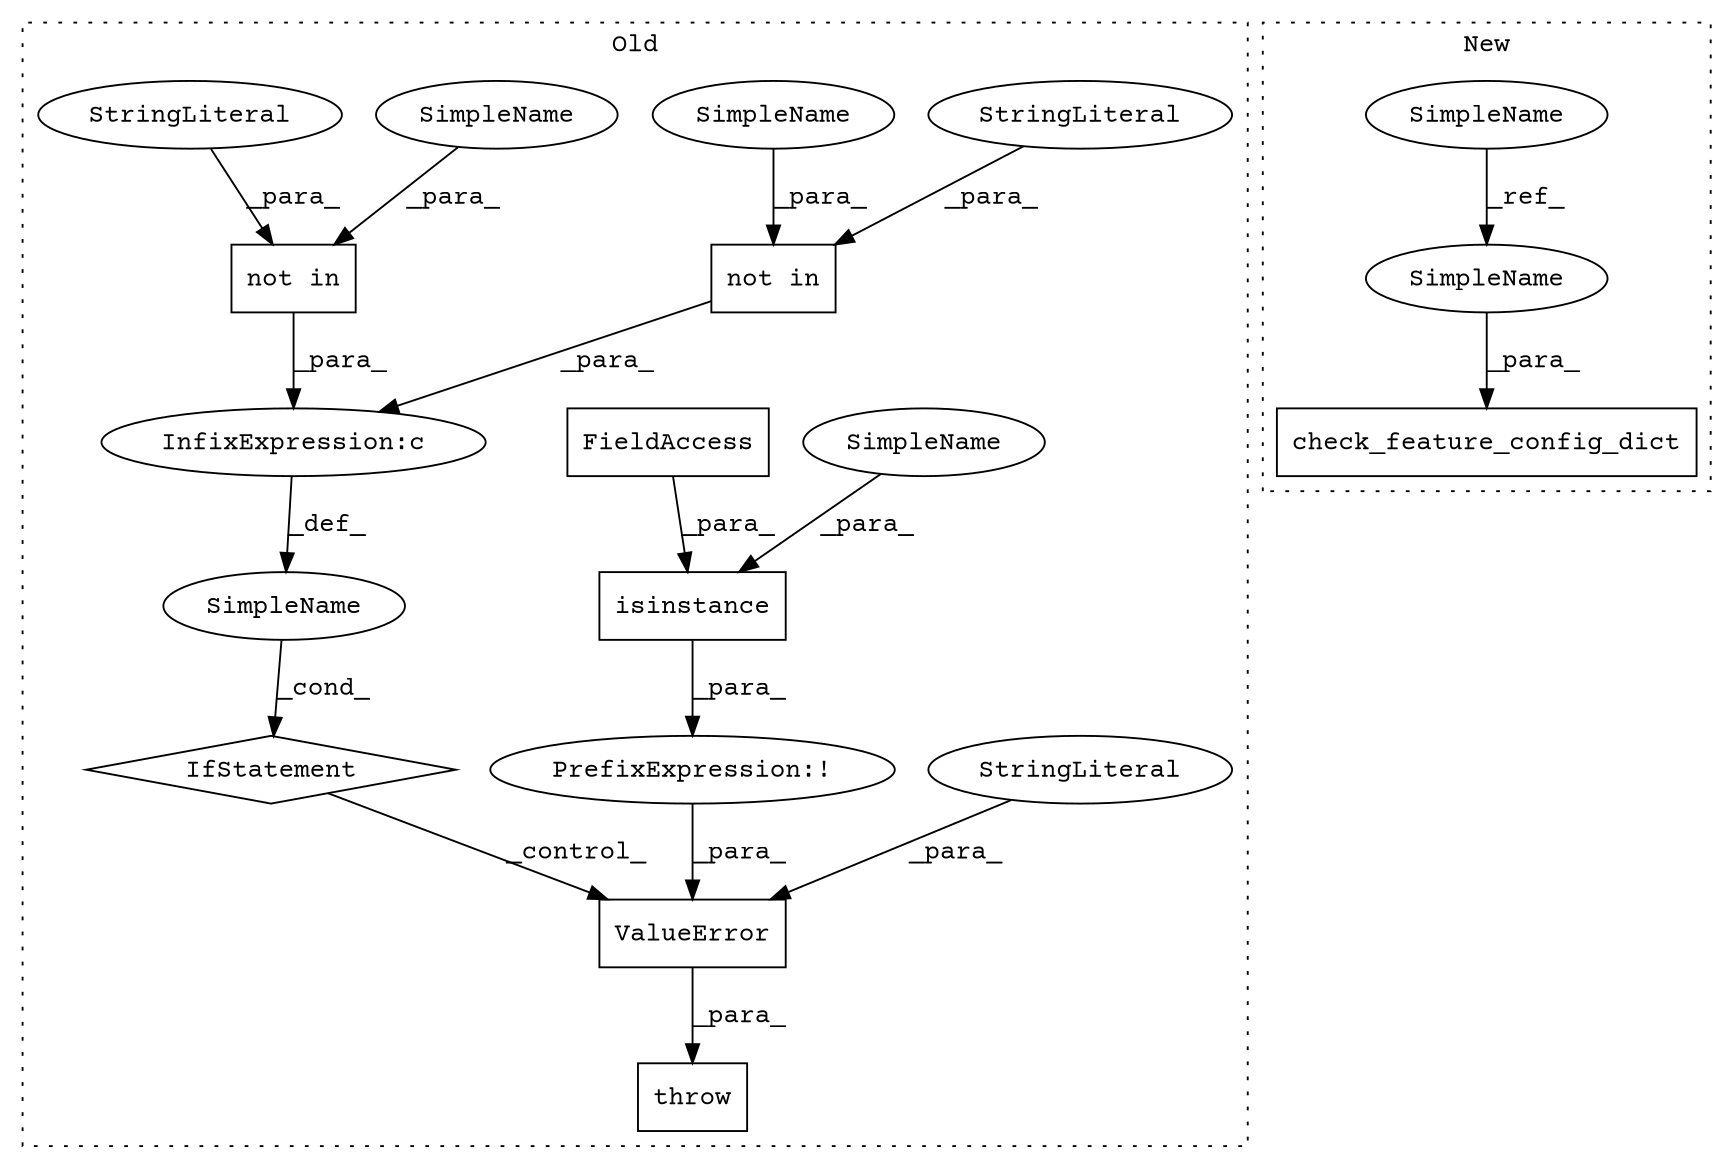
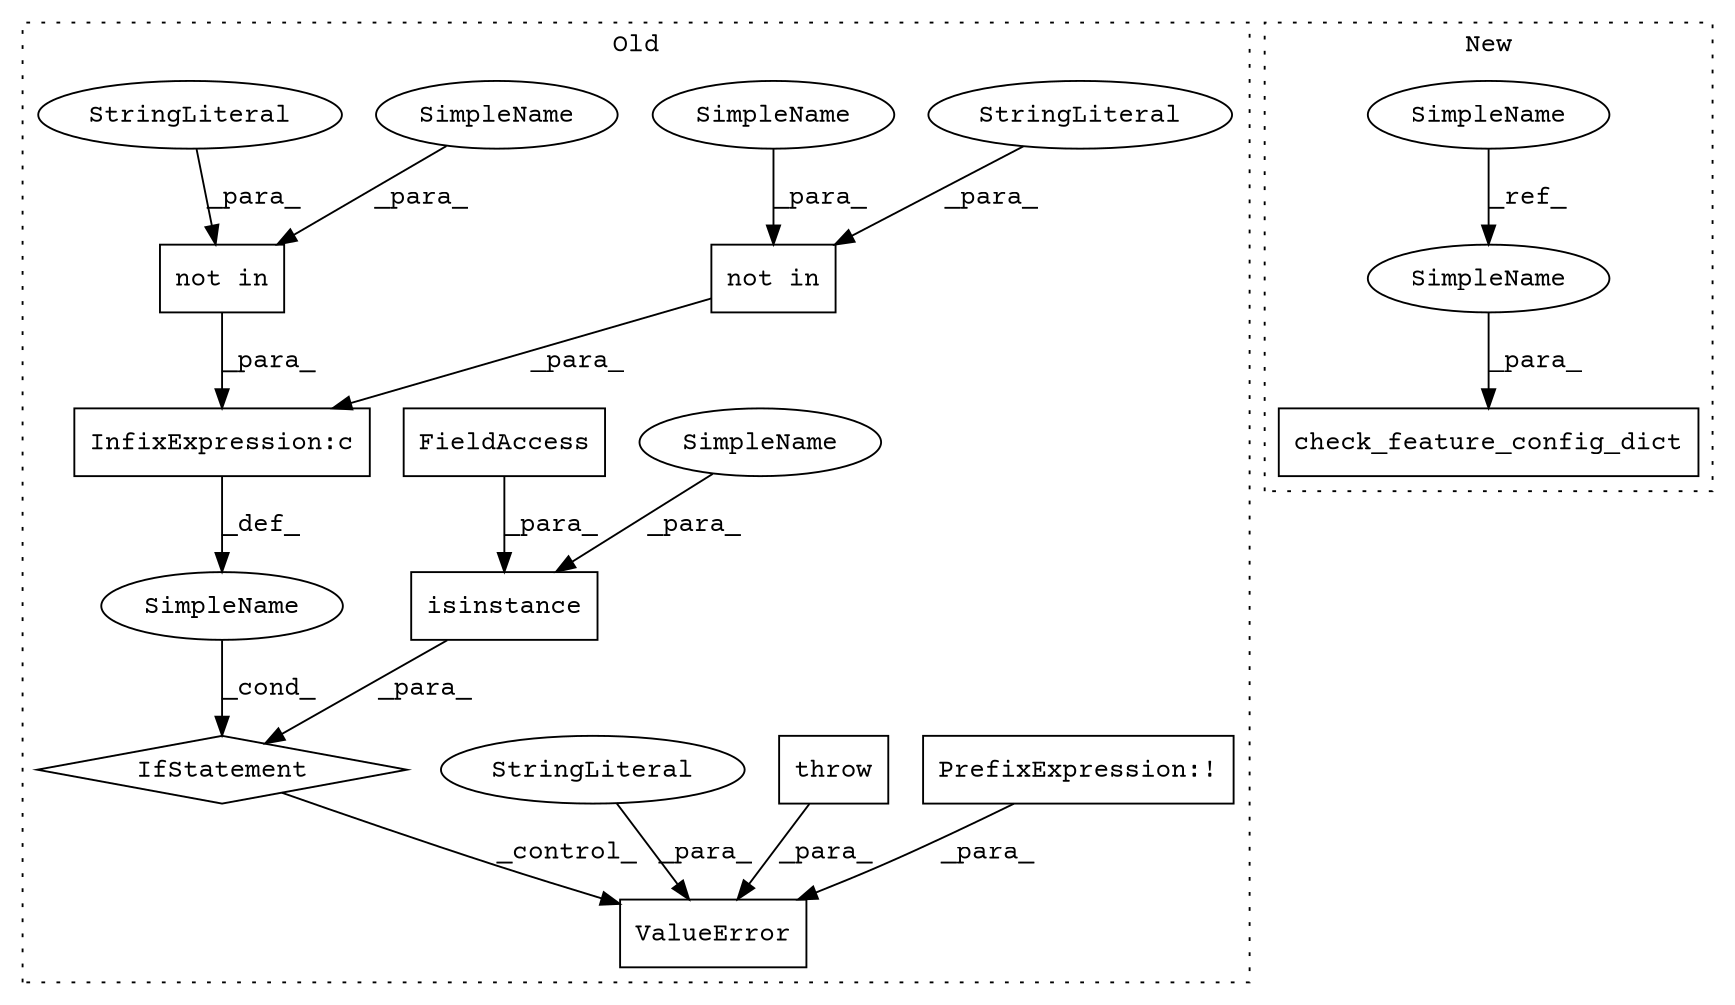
node "InfixExpression:c": shape ellipse -> box
edge "isinstance" -> "PrefixExpression:!": now "isinstance" -> "IfStatement"
node "PrefixExpression:!": shape ellipse -> box
edge "ValueError" -> "throw": reversed
